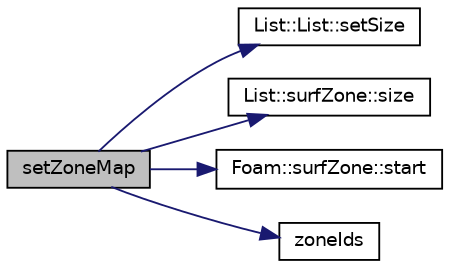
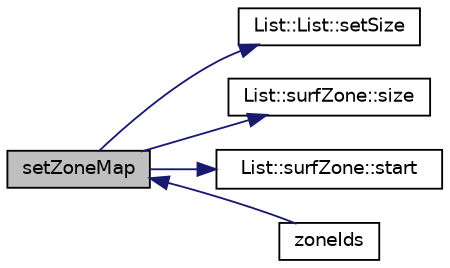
node "Foam::surfZone::start": label "Foam::surfZone::start" -> "List::surfZone::start"
edge "setZoneMap" -> "zoneIds": reversed
